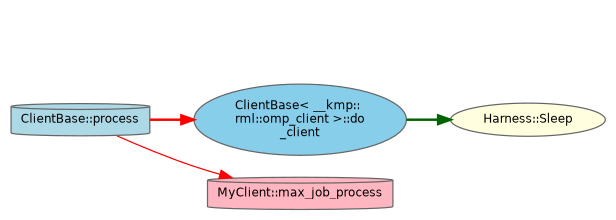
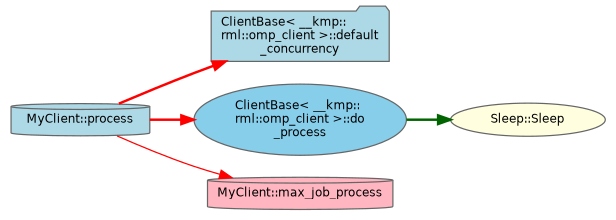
node "ClientBase< __kmp:: rml::omp_client >::default _concurrency": added
node "ClientBase::process": label "ClientBase::process" -> "MyClient::process"
node "ClientBase< __kmp:: rml::omp_client >::do _client": label "ClientBase< __kmp:: rml::omp_client >::do _client" -> "ClientBase< __kmp:: rml::omp_client >::do _process"
node "Harness::Sleep": label "Harness::Sleep" -> "Sleep::Sleep"
